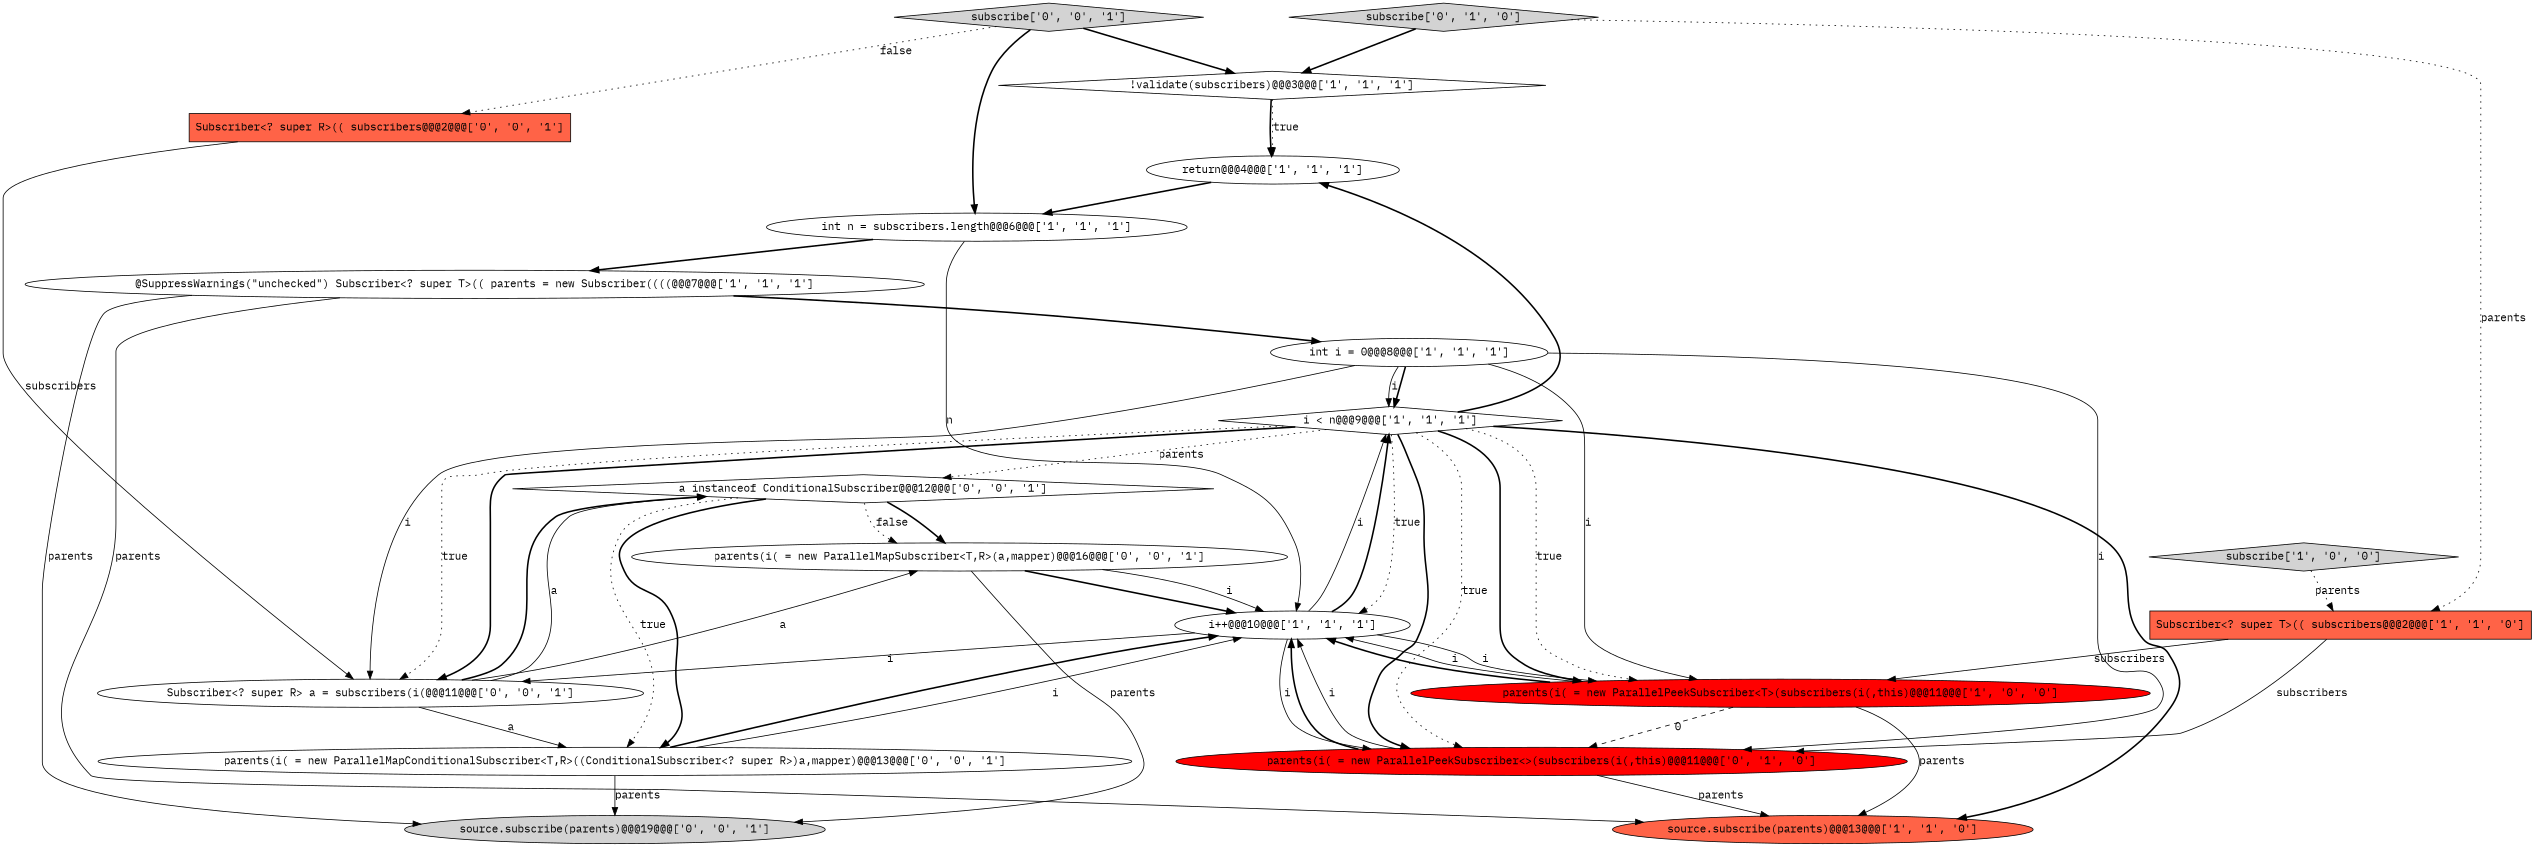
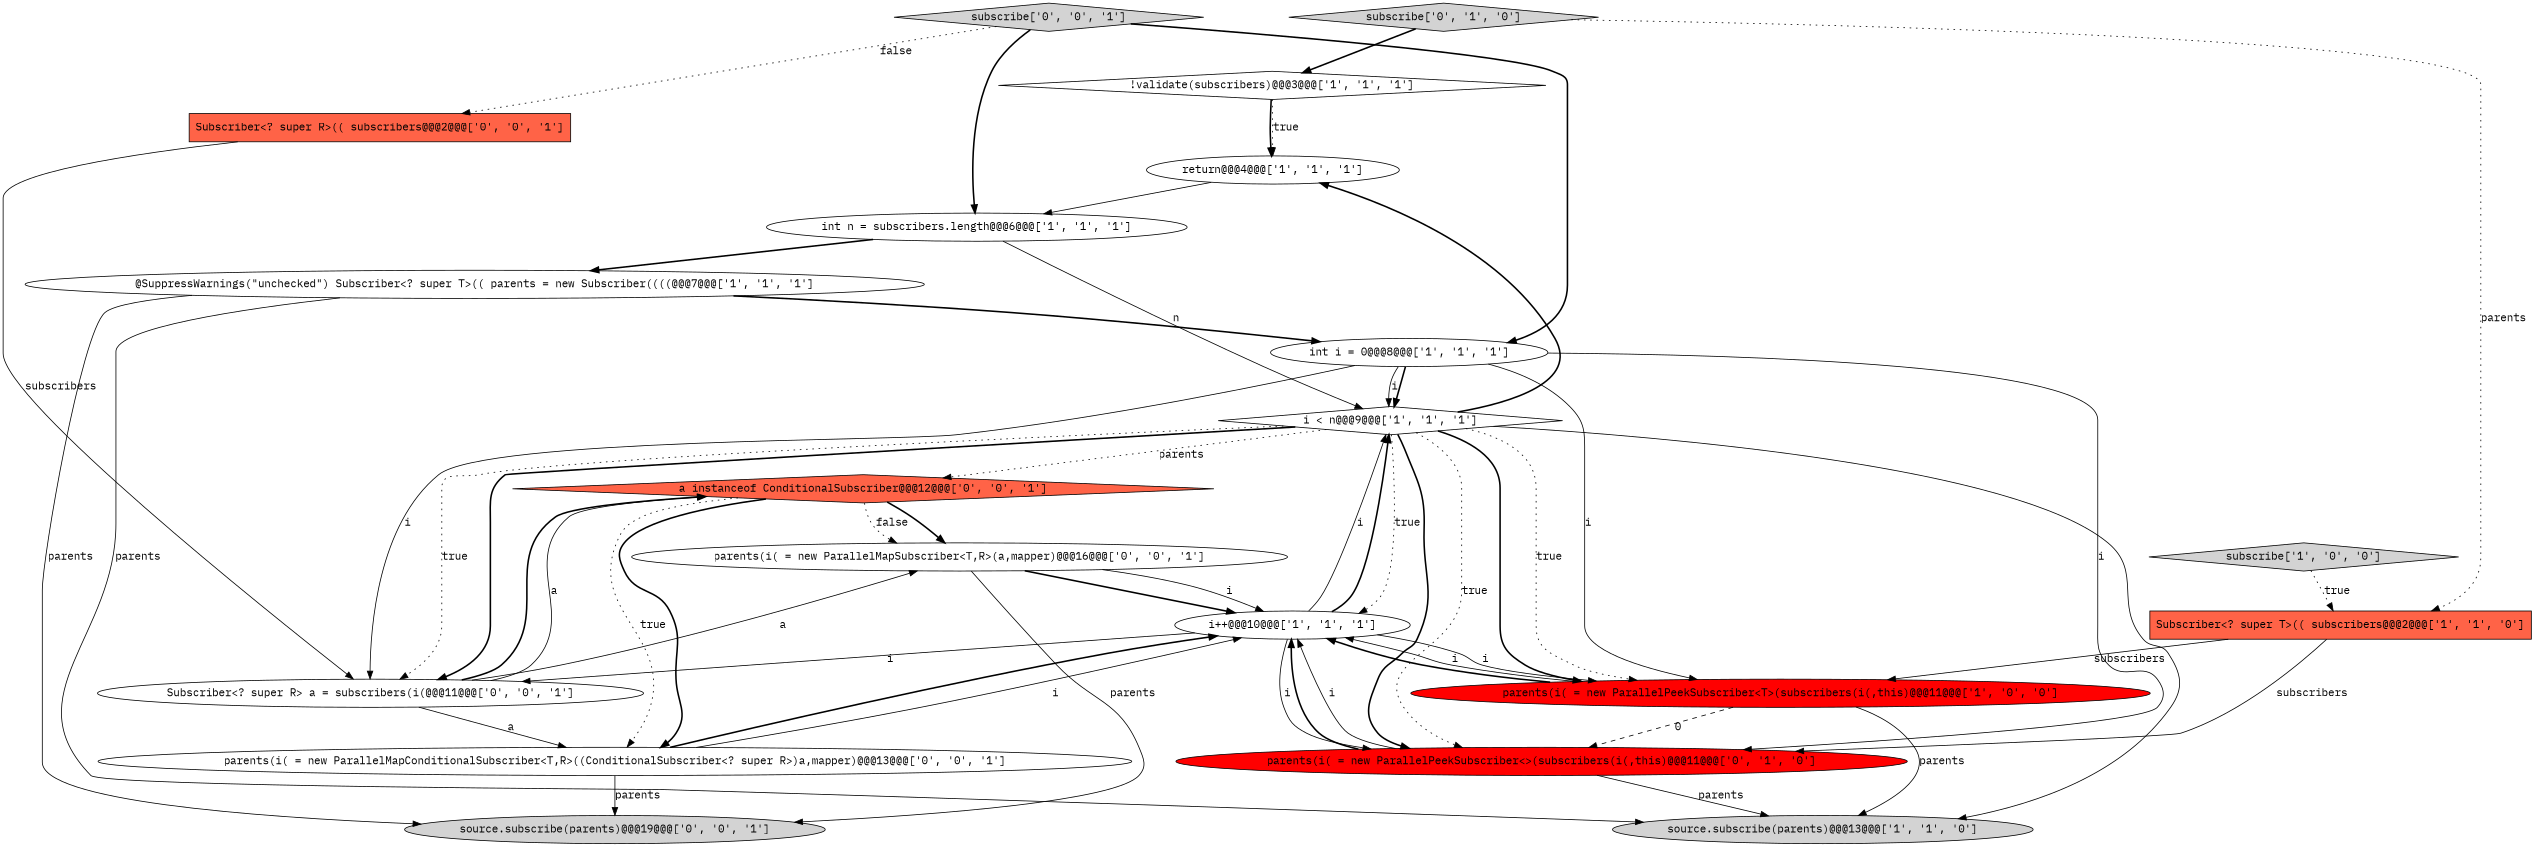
edge "subscribe['0', '0', '1']" -> "!validate(subscribers)@@@3@@@['1', '1', '1']": now "subscribe['0', '0', '1']" -> "int i = 0@@@8@@@['1', '1', '1']"
edge "return@@@4@@@['1', '1', '1']" -> "int n = subscribers.length@@@6@@@['1', '1', '1']": style bold -> solid
edge "int n = subscribers.length@@@6@@@['1', '1', '1']" -> "i++@@@10@@@['1', '1', '1']": now "int n = subscribers.length@@@6@@@['1', '1', '1']" -> "i < n@@@9@@@['1', '1', '1']"
node "a instanceof ConditionalSubscriber@@@12@@@['0', '0', '1']": fillcolor white -> tomato
edge "i < n@@@9@@@['1', '1', '1']" -> "source.subscribe(parents)@@@13@@@['1', '1', '0']": style bold -> solid
edge "subscribe['1', '0', '0']" -> "Subscriber<? super T>(( subscribers@@@2@@@['1', '1', '0']": label "parents" -> "true"
node "source.subscribe(parents)@@@13@@@['1', '1', '0']": fillcolor tomato -> lightgray
